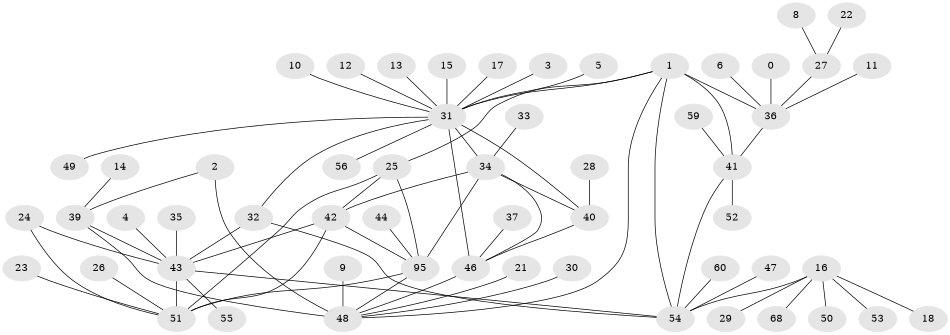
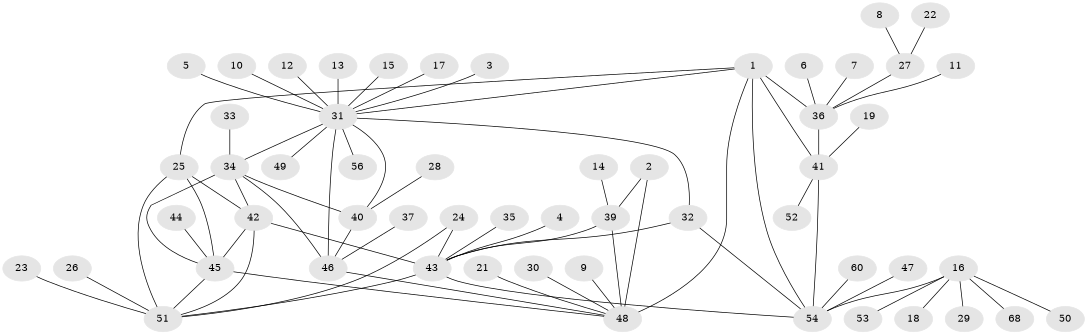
node "0": label "0" -> "7"
node "59": label "59" -> "19"
node "95": label "95" -> "45"
node "55": removed
